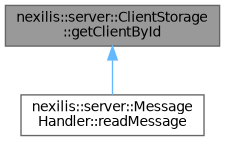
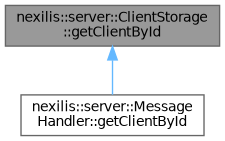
node "nexilis::server::Message Handler::readMessage": label "nexilis::server::Message Handler::readMessage" -> "nexilis::server::Message Handler::getClientById"
